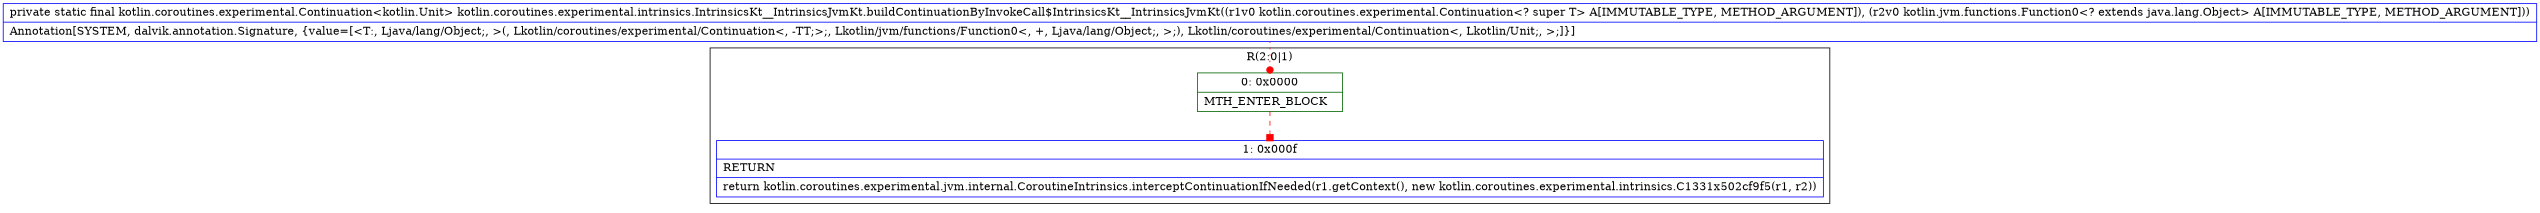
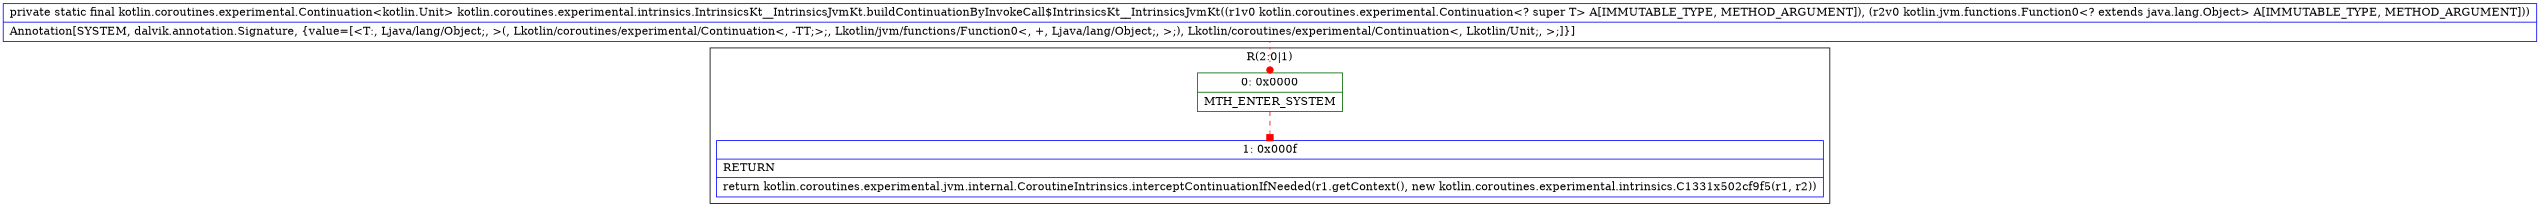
node "0: 0x0000": text "MTH_ENTER_BLOCK" -> "MTH_ENTER_SYSTEM"
